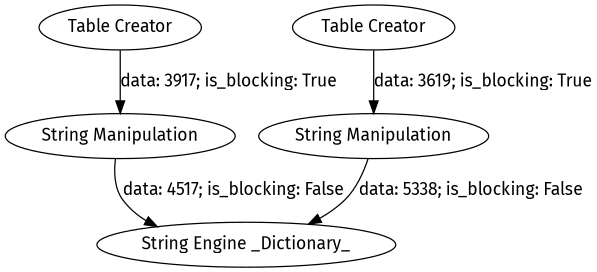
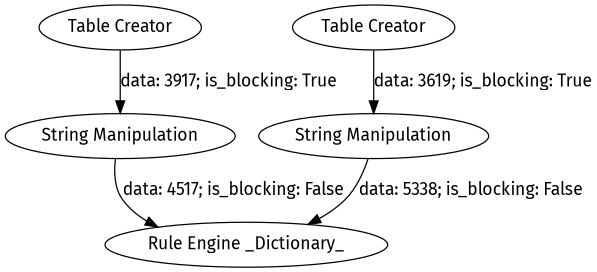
node "String Engine _Dictionary_": label "String Engine _Dictionary_" -> "Rule Engine _Dictionary_"
